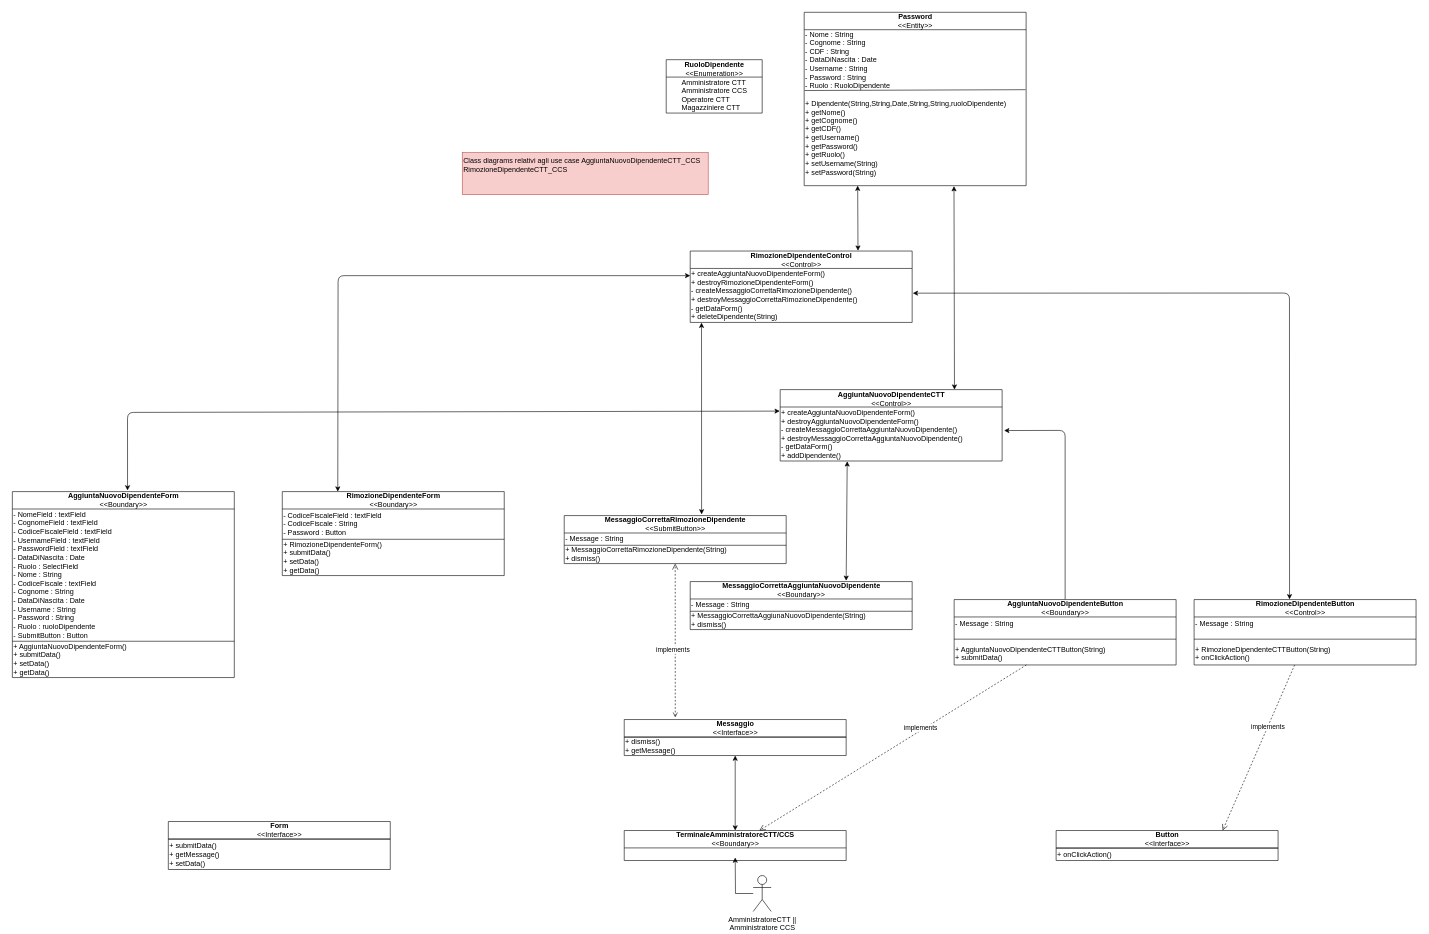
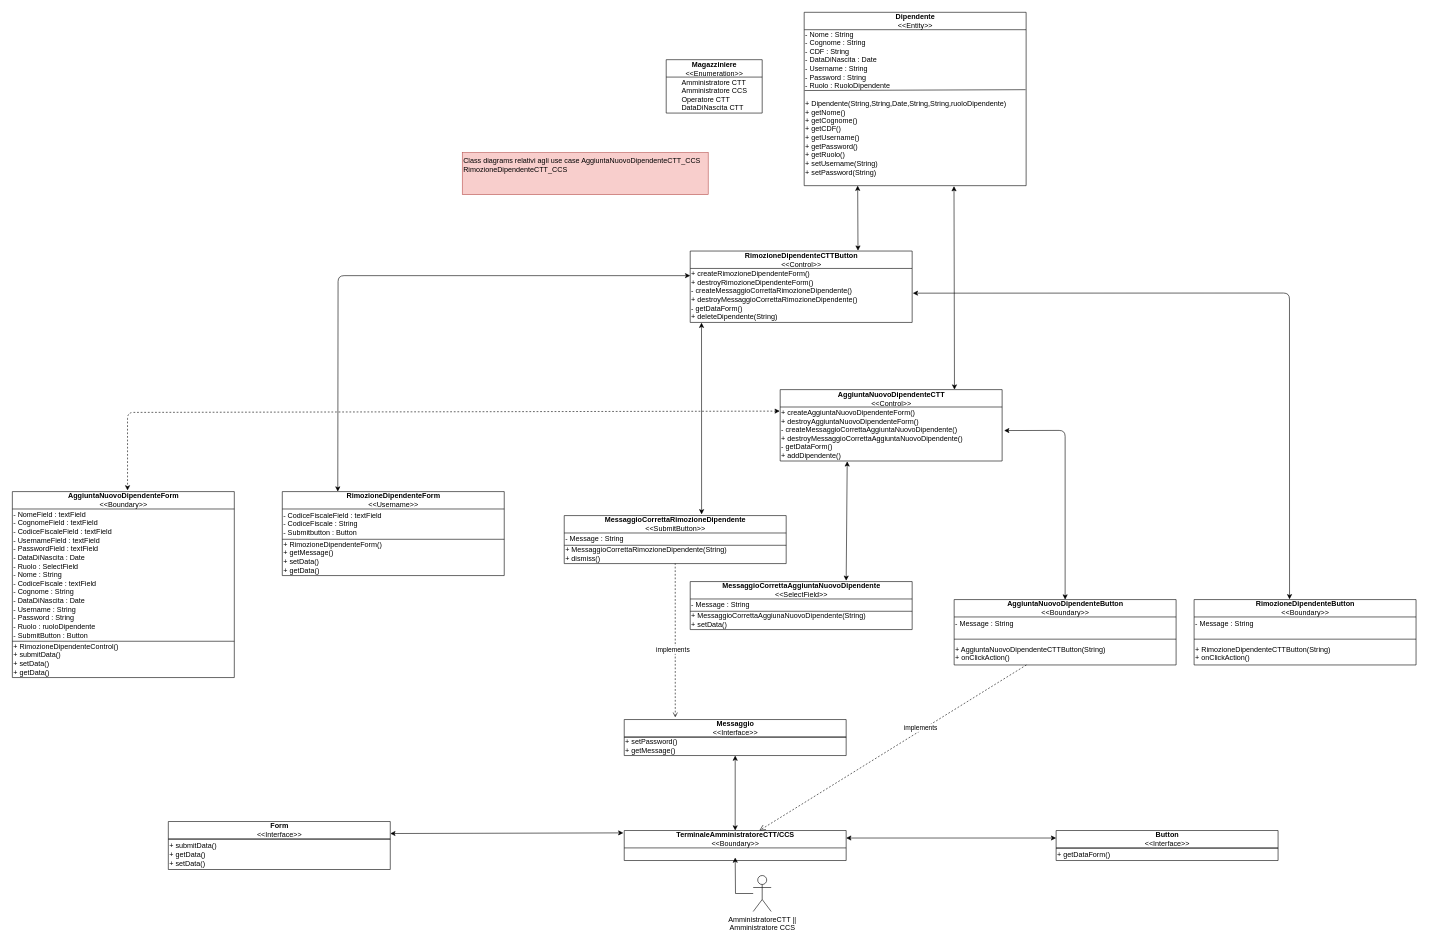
node "Password <<Entity>>": label "Password <<Entity>>" -> "Dipendente <<Entity>>"
node "RuoloDipendente <<Enumeration>>": label "RuoloDipendente <<Enumeration>>" -> "Magazziniere <<Enumeration>>"
node "Amministratore CTT Amministratore CCS Operatore CTT Magazziniere CTT": label "Amministratore CTT Amministratore CCS Operatore CTT Magazziniere CTT" -> "Amministratore CTT Amministratore CCS Operatore CTT DataDiNascita CTT"
node "RimozioneDipendenteControl <<Control>>": label "RimozioneDipendenteControl <<Control>>" -> "RimozioneDipendenteCTTButton <<Control>>"
node "+ createAggiuntaNuovoDipendenteForm() + destroyRimozioneDipendenteForm() - createMessaggioCorrettaRimozioneDipendente() + destroyMessaggioCorrettaRimozioneDipendente() - getDataForm() + deleteDipendente(String)": label "+ createAggiuntaNuovoDipendenteForm() + destroyRimozioneDipendenteForm() - createMessaggioCorrettaRimozioneDipendente() + destroyMessaggioCorrettaRimozioneDipendente() - getDataForm() + deleteDipendente(String)" -> "+ createRimozioneDipendenteForm() + destroyRimozioneDipendenteForm() - createMessaggioCorrettaRimozioneDipendente() + destroyMessaggioCorrettaRimozioneDipendente() - getDataForm() + deleteDipendente(String)"
edge "+ createAggiuntaNuovoDipendenteForm() + destroyAggiuntaNuovoDipendenteForm() - createMessaggioCorrettaAggiuntaNuovoDipendente() + destroyMessaggioCorrettaAggiuntaNuovoDipendente() - getDataForm() + addDipendente()" -- "AggiuntaNuovoDipendenteForm <<Boundary>>": style solid -> dashed
node "RimozioneDipendenteForm <<Boundary>>": label "RimozioneDipendenteForm <<Boundary>>" -> "RimozioneDipendenteForm <<Username>>"
node "- CodiceFiscaleField : textField - CodiceFiscale : String - Password : Button": label "- CodiceFiscaleField : textField - CodiceFiscale : String - Password : Button" -> "- CodiceFiscaleField : textField - CodiceFiscale : String - Submitbutton : Button"
node "+ RimozioneDipendenteForm() + submitData() + setData() + getData()": label "+ RimozioneDipendenteForm() + submitData() + setData() + getData()" -> "+ RimozioneDipendenteForm() + getMessage() + setData() + getData()"
edge "+ MessaggioCorrettaRimozioneDipendente(String) + dismiss()" -- "Messaggio <<Interface>>": arrowhead open -> none
node "MessaggioCorrettaAggiuntaNuovoDipendente <<Boundary>>": label "MessaggioCorrettaAggiuntaNuovoDipendente <<Boundary>>" -> "MessaggioCorrettaAggiuntaNuovoDipendente <<SelectField>>"
edge "AggiuntaNuovoDipendenteButton <<Boundary>>" -> "+ createAggiuntaNuovoDipendenteForm() + destroyAggiuntaNuovoDipendenteForm() - createMessaggioCorrettaAggiuntaNuovoDipendente() + destroyMessaggioCorrettaAggiuntaNuovoDipendente() - getDataForm() + addDipendente()": arrowhead none -> classic
node "RimozioneDipendenteButton <<Control>>": label "RimozioneDipendenteButton <<Control>>" -> "RimozioneDipendenteButton <<Boundary>>"
node "+ MessaggioCorrettaAggiunaNuovoDipendente(String) + dismiss()": label "+ MessaggioCorrettaAggiunaNuovoDipendente(String) + dismiss()" -> "+ MessaggioCorrettaAggiunaNuovoDipendente(String) + setData()"
node "- Message : String + AggiuntaNuovoDipendenteCTTButton(String) + submitData()": label "- Message : String + AggiuntaNuovoDipendenteCTTButton(String) + submitData()" -> "- Message : String + AggiuntaNuovoDipendenteCTTButton(String) + onClickAction()"
node "+ AggiuntaNuovoDipendenteForm() + submitData() + setData() + getData()": label "+ AggiuntaNuovoDipendenteForm() + submitData() + setData() + getData()" -> "+ RimozioneDipendenteControl() + submitData() + setData() + getData()"
node "+ dismiss() + getMessage()": label "+ dismiss() + getMessage()" -> "+ setPassword() + getMessage()"
edge "- Message : String + RimozioneDipendenteCTTButton(String) + onClickAction()" -> "Button <<Interface>>": removed, label "implements"
edge "Form <<Interface>>" -- "TerminaleAmministratoreCTT/CCS <<Boundary>>": added
edge "TerminaleAmministratoreCTT/CCS <<Boundary>>" -- "Button <<Interface>>": added
node "+ submitData() + getMessage() + setData()": label "+ submitData() + getMessage() + setData()" -> "+ submitData() + getData() + setData()"
node "+ onClickAction()": label "+ onClickAction()" -> "+ getDataForm()"
